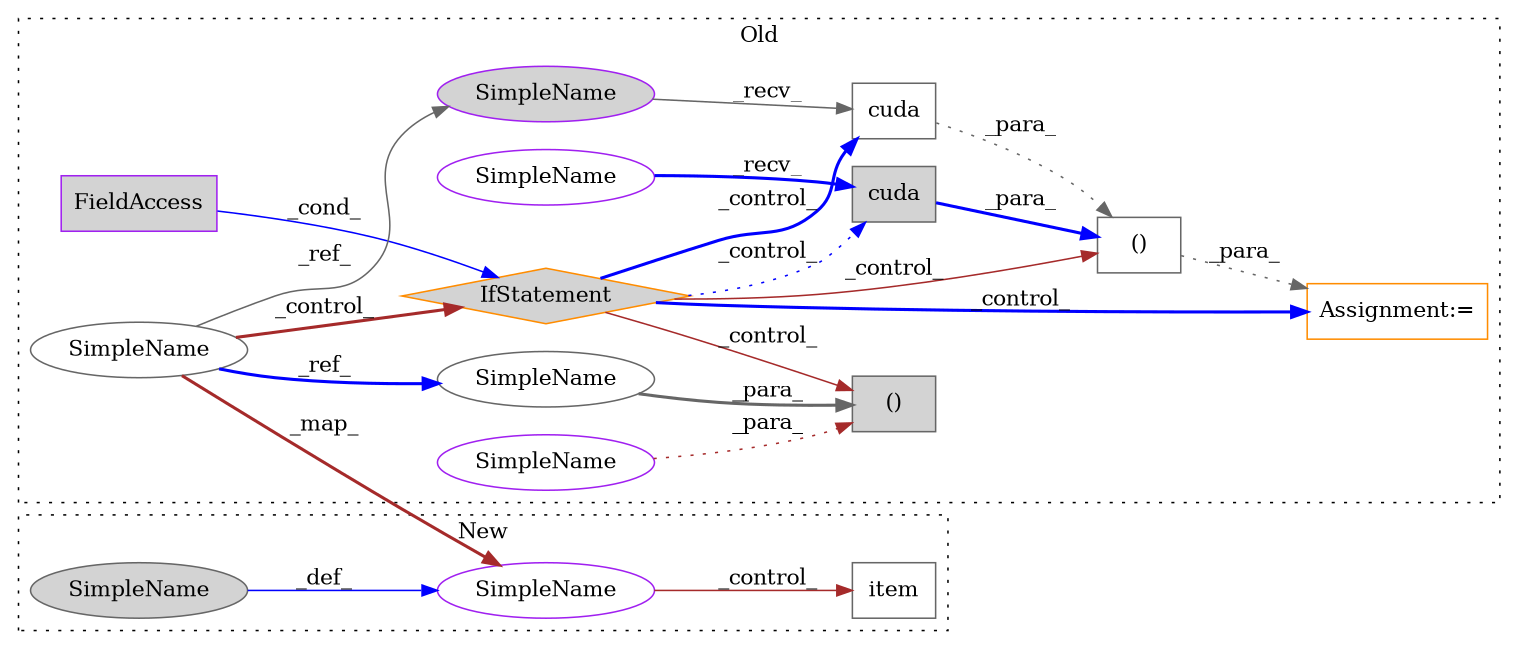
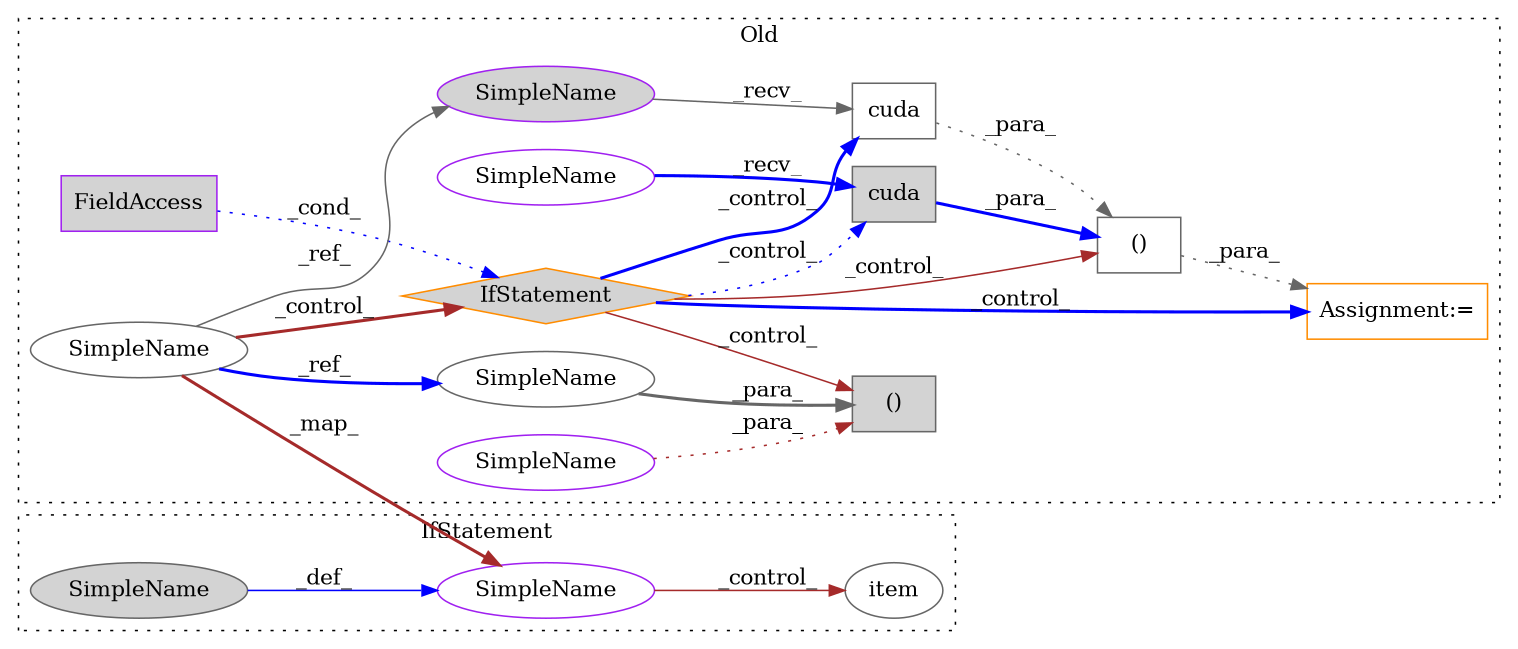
edge "FieldAccess" -> "IfStatement": style solid -> dotted
cluster "New": label "New" -> "IfStatement"
node "item": shape box -> ellipse
